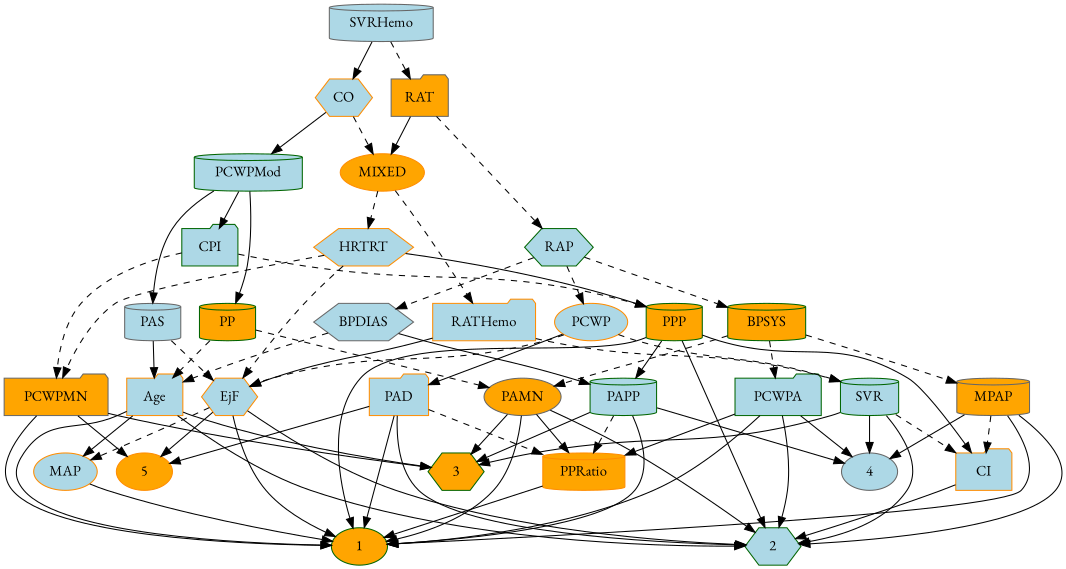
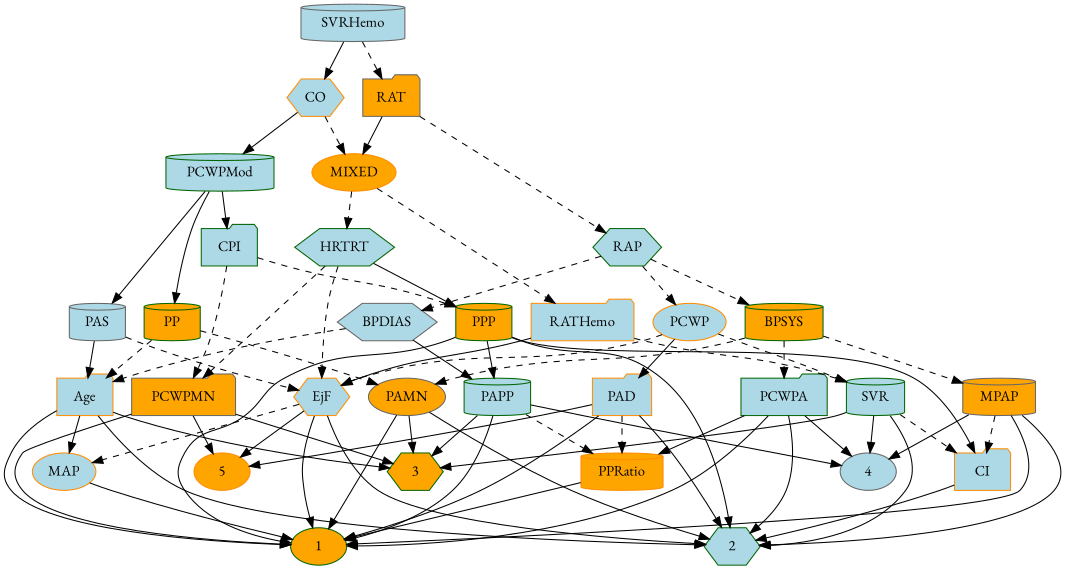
node "HRTRT": color darkorange -> darkgreen
edge "PAMN" -> "PPRatio": removed
